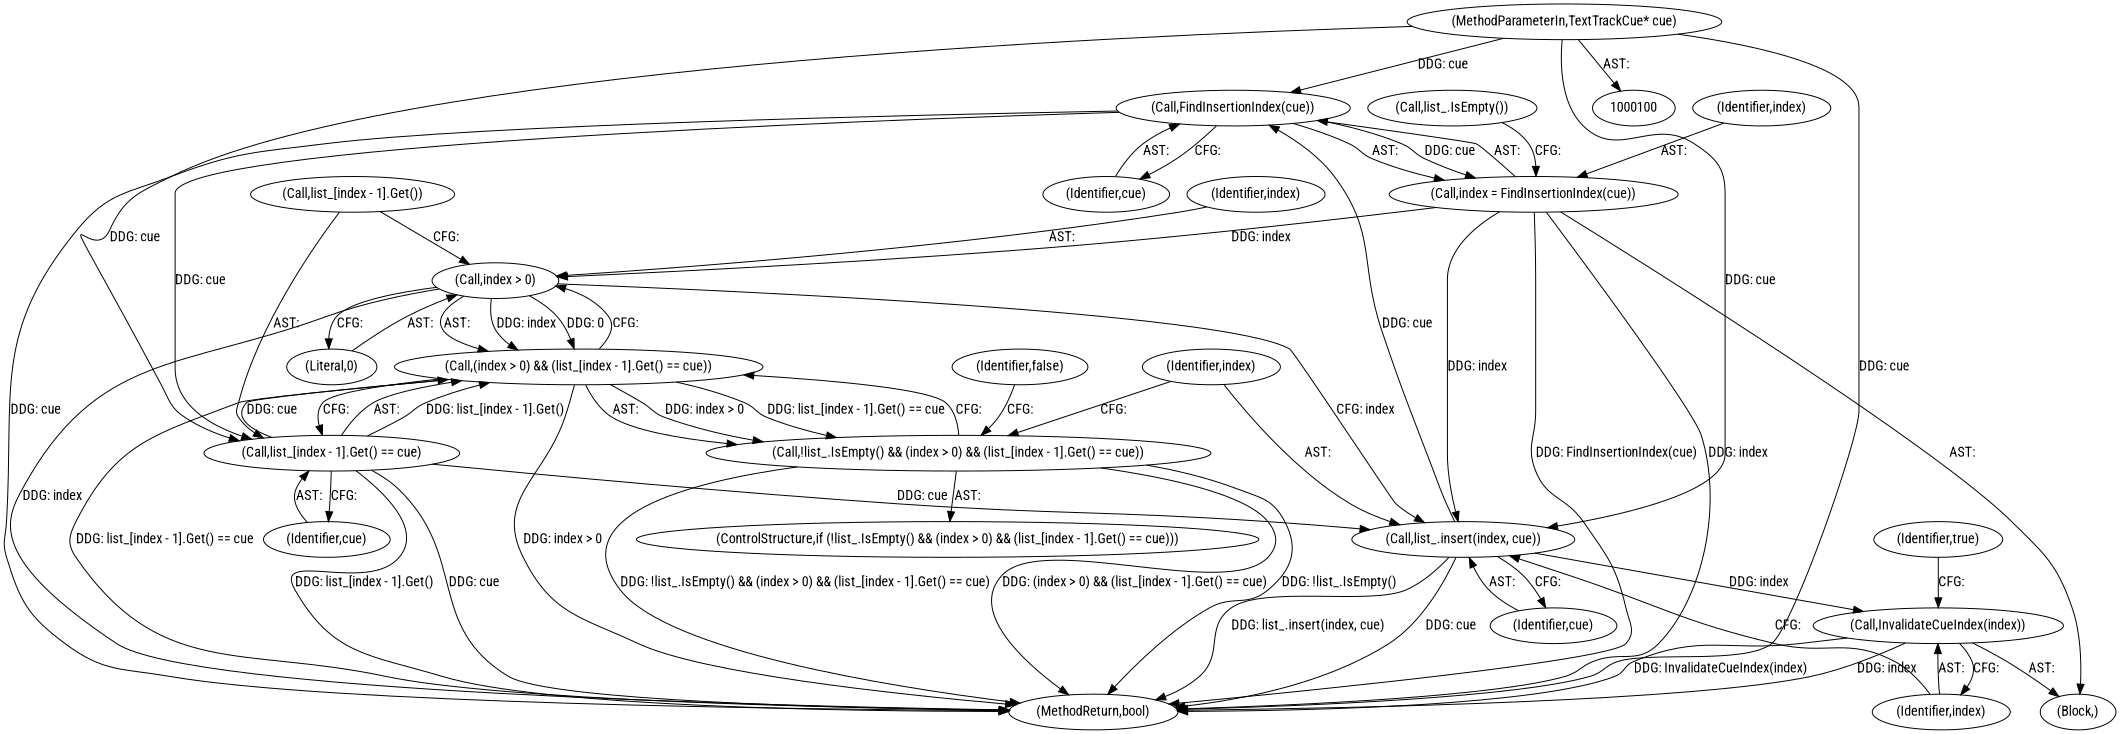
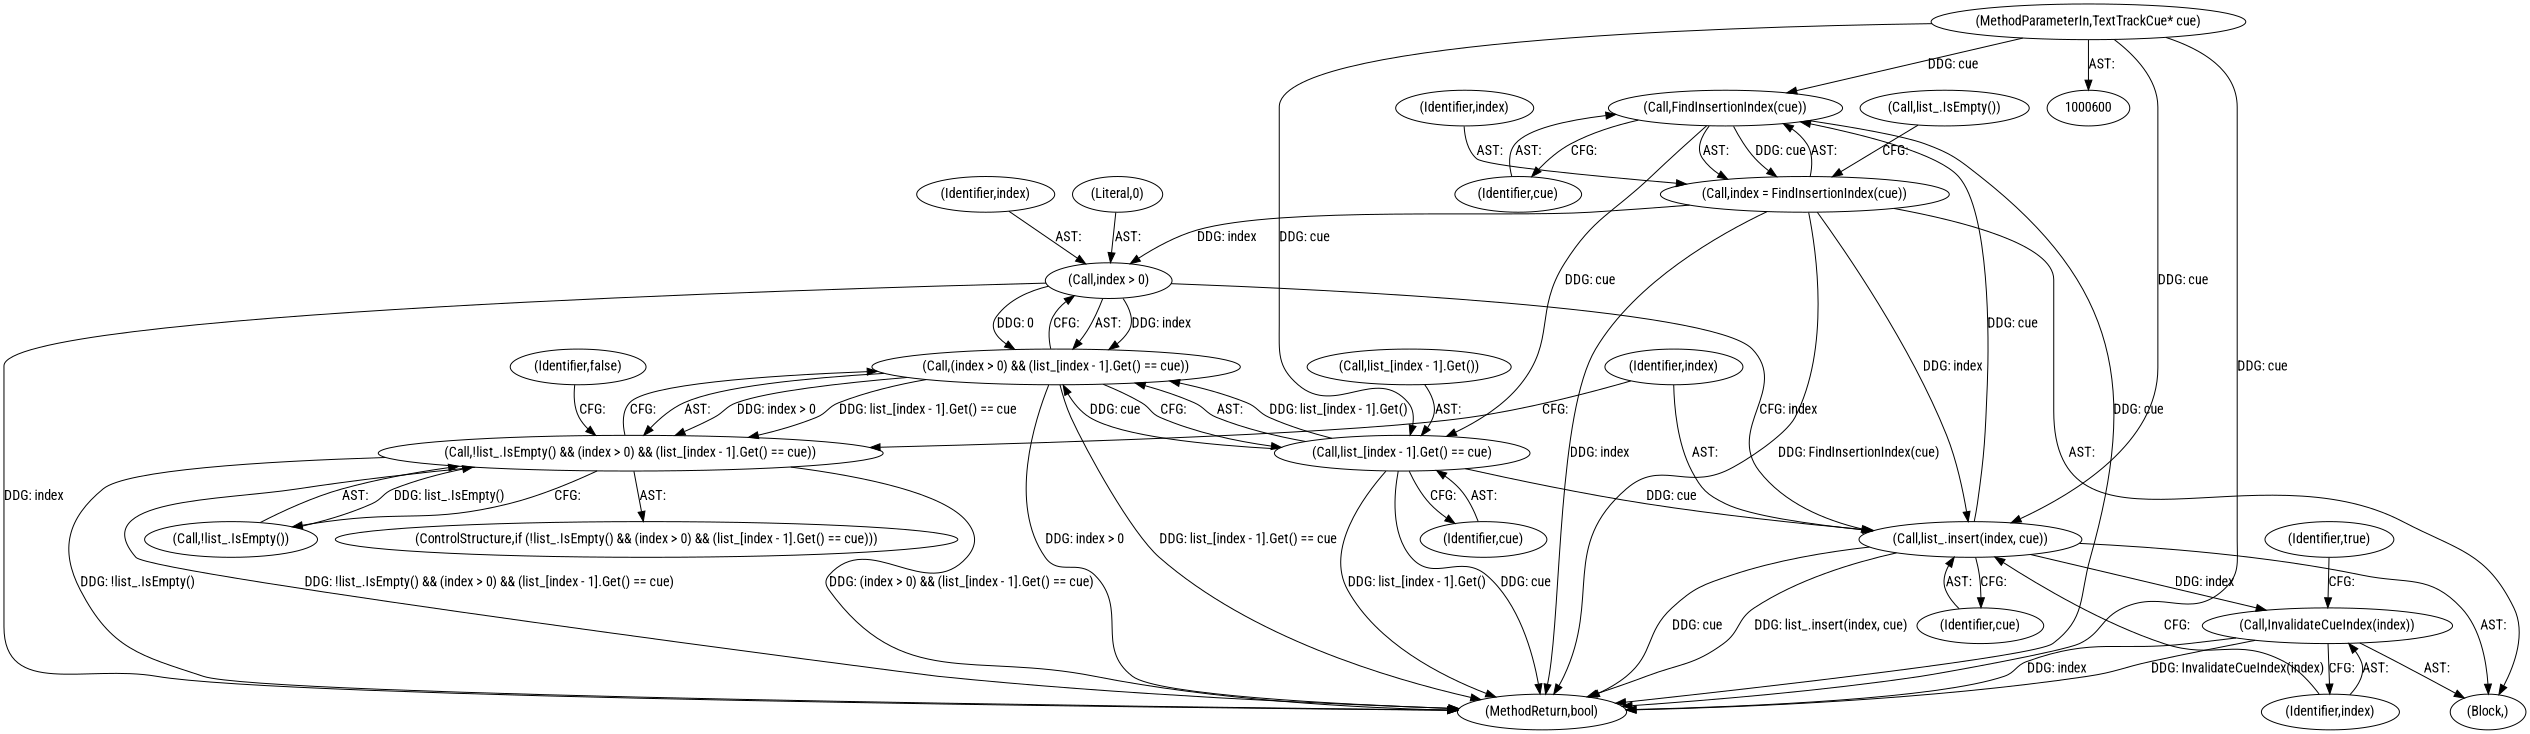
node "1000100": label "1000100" -> "1000600"
edge "(Call,list_[index - 1].Get())" -> "(Call,index > 0)": removed, label "CFG:"
edge "(Call,index > 0)" -> "(Literal,0)": removed, label "CFG:"
node "(Call,!list_.IsEmpty())": added
edge "(Call,list_.insert(index, cue))" -> "(Block,)": added, label "AST:"
